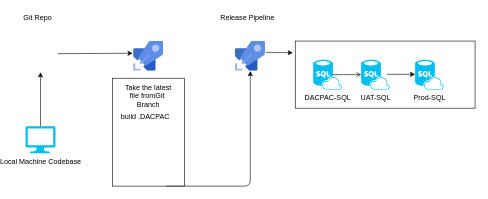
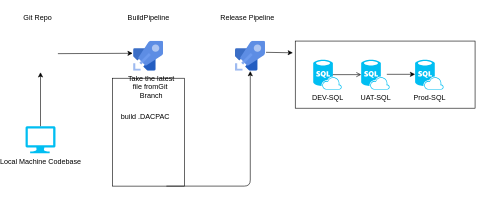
node "BuildPipeline": added
node "Take the latest file fromGit Branch": moved (149, 96) -> (152, 87)
node "DACPAC-SQL": label "DACPAC-SQL" -> "DEV-SQL"
